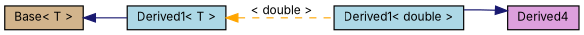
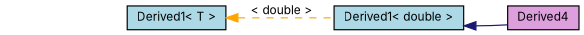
edge "Derived1< double >" -> "Derived4": reversed
node "Base< T >": removed
